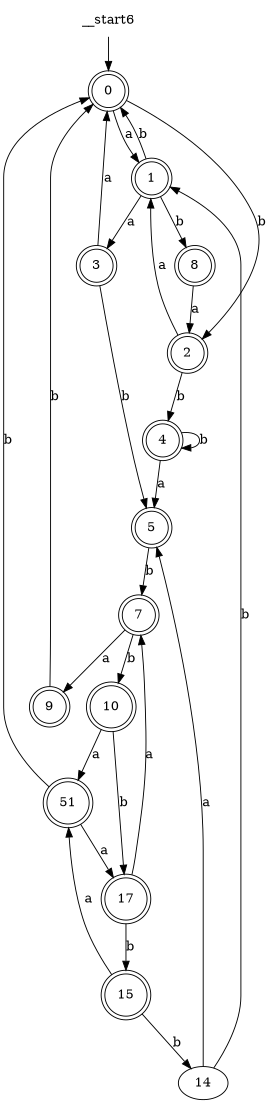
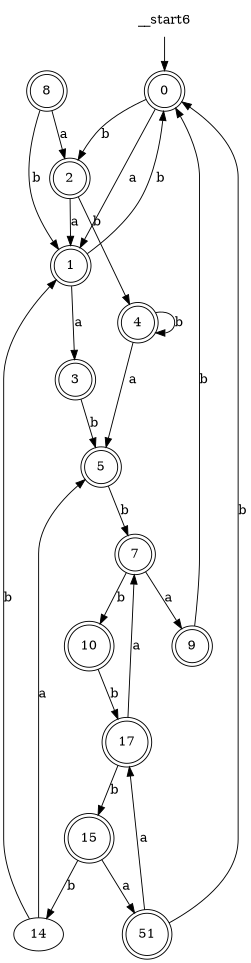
edge "3" -> "0": removed, label "a"
edge "1" -> "8": reversed
edge "10" -> "51": removed, label "a"
